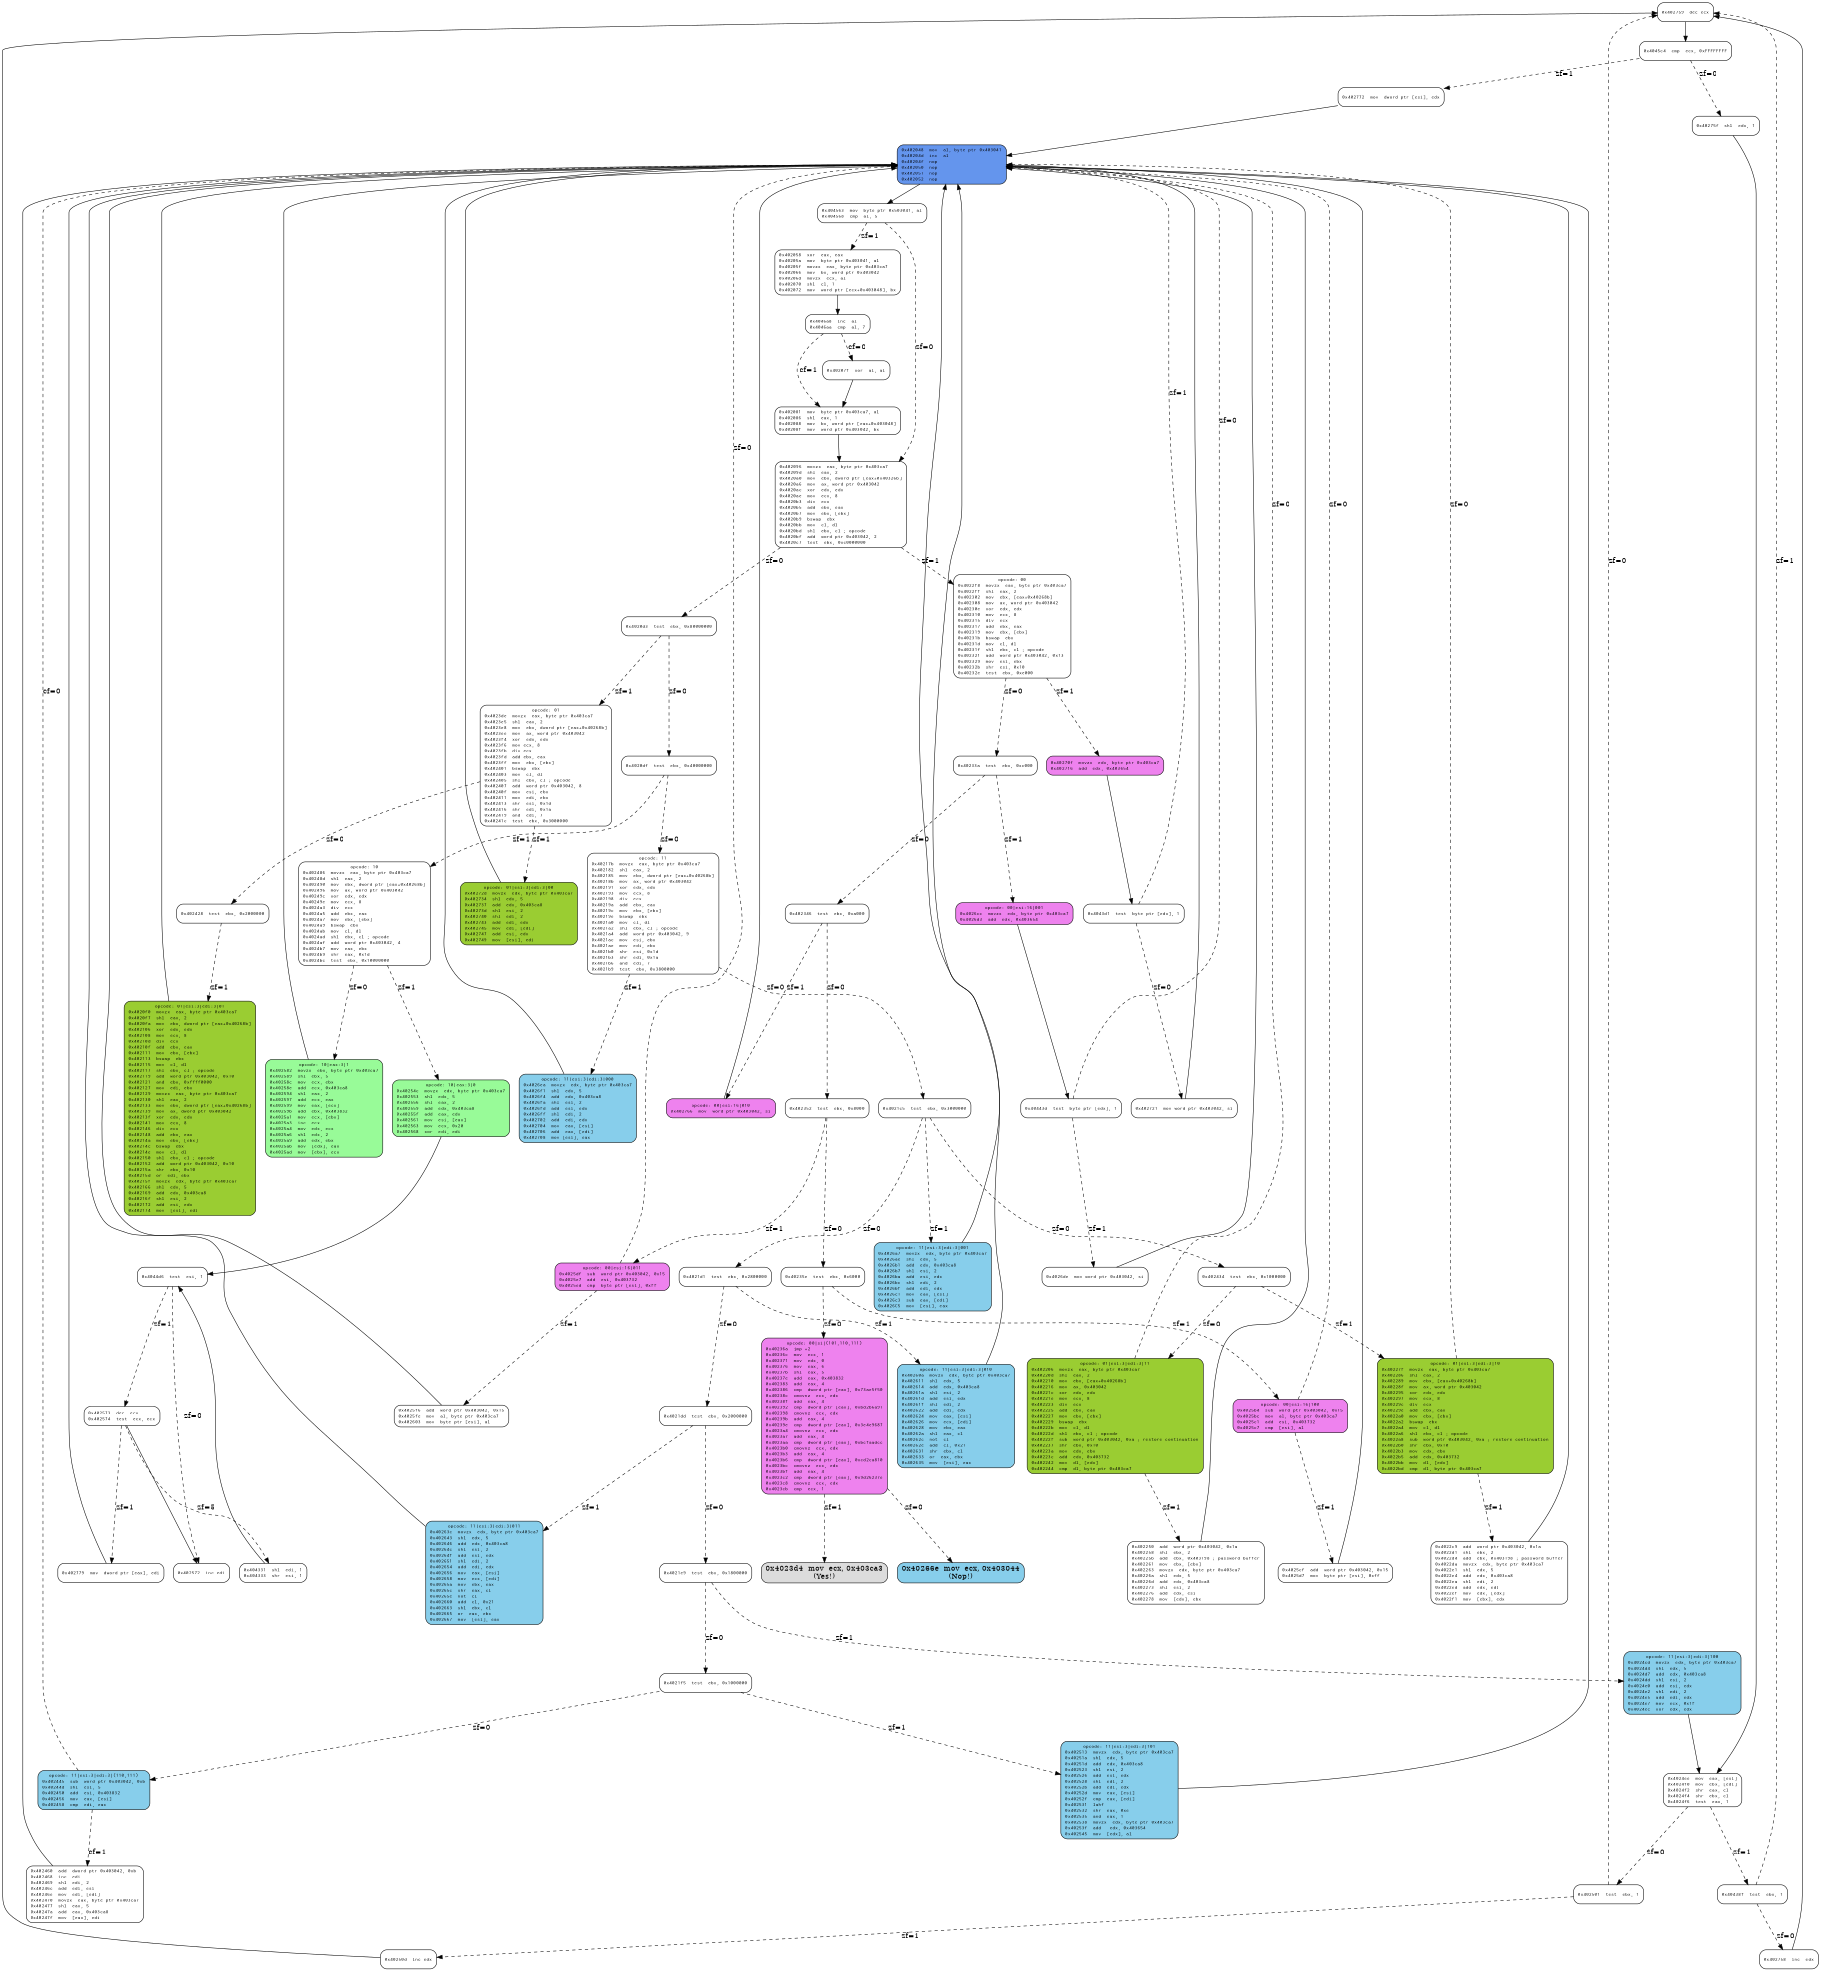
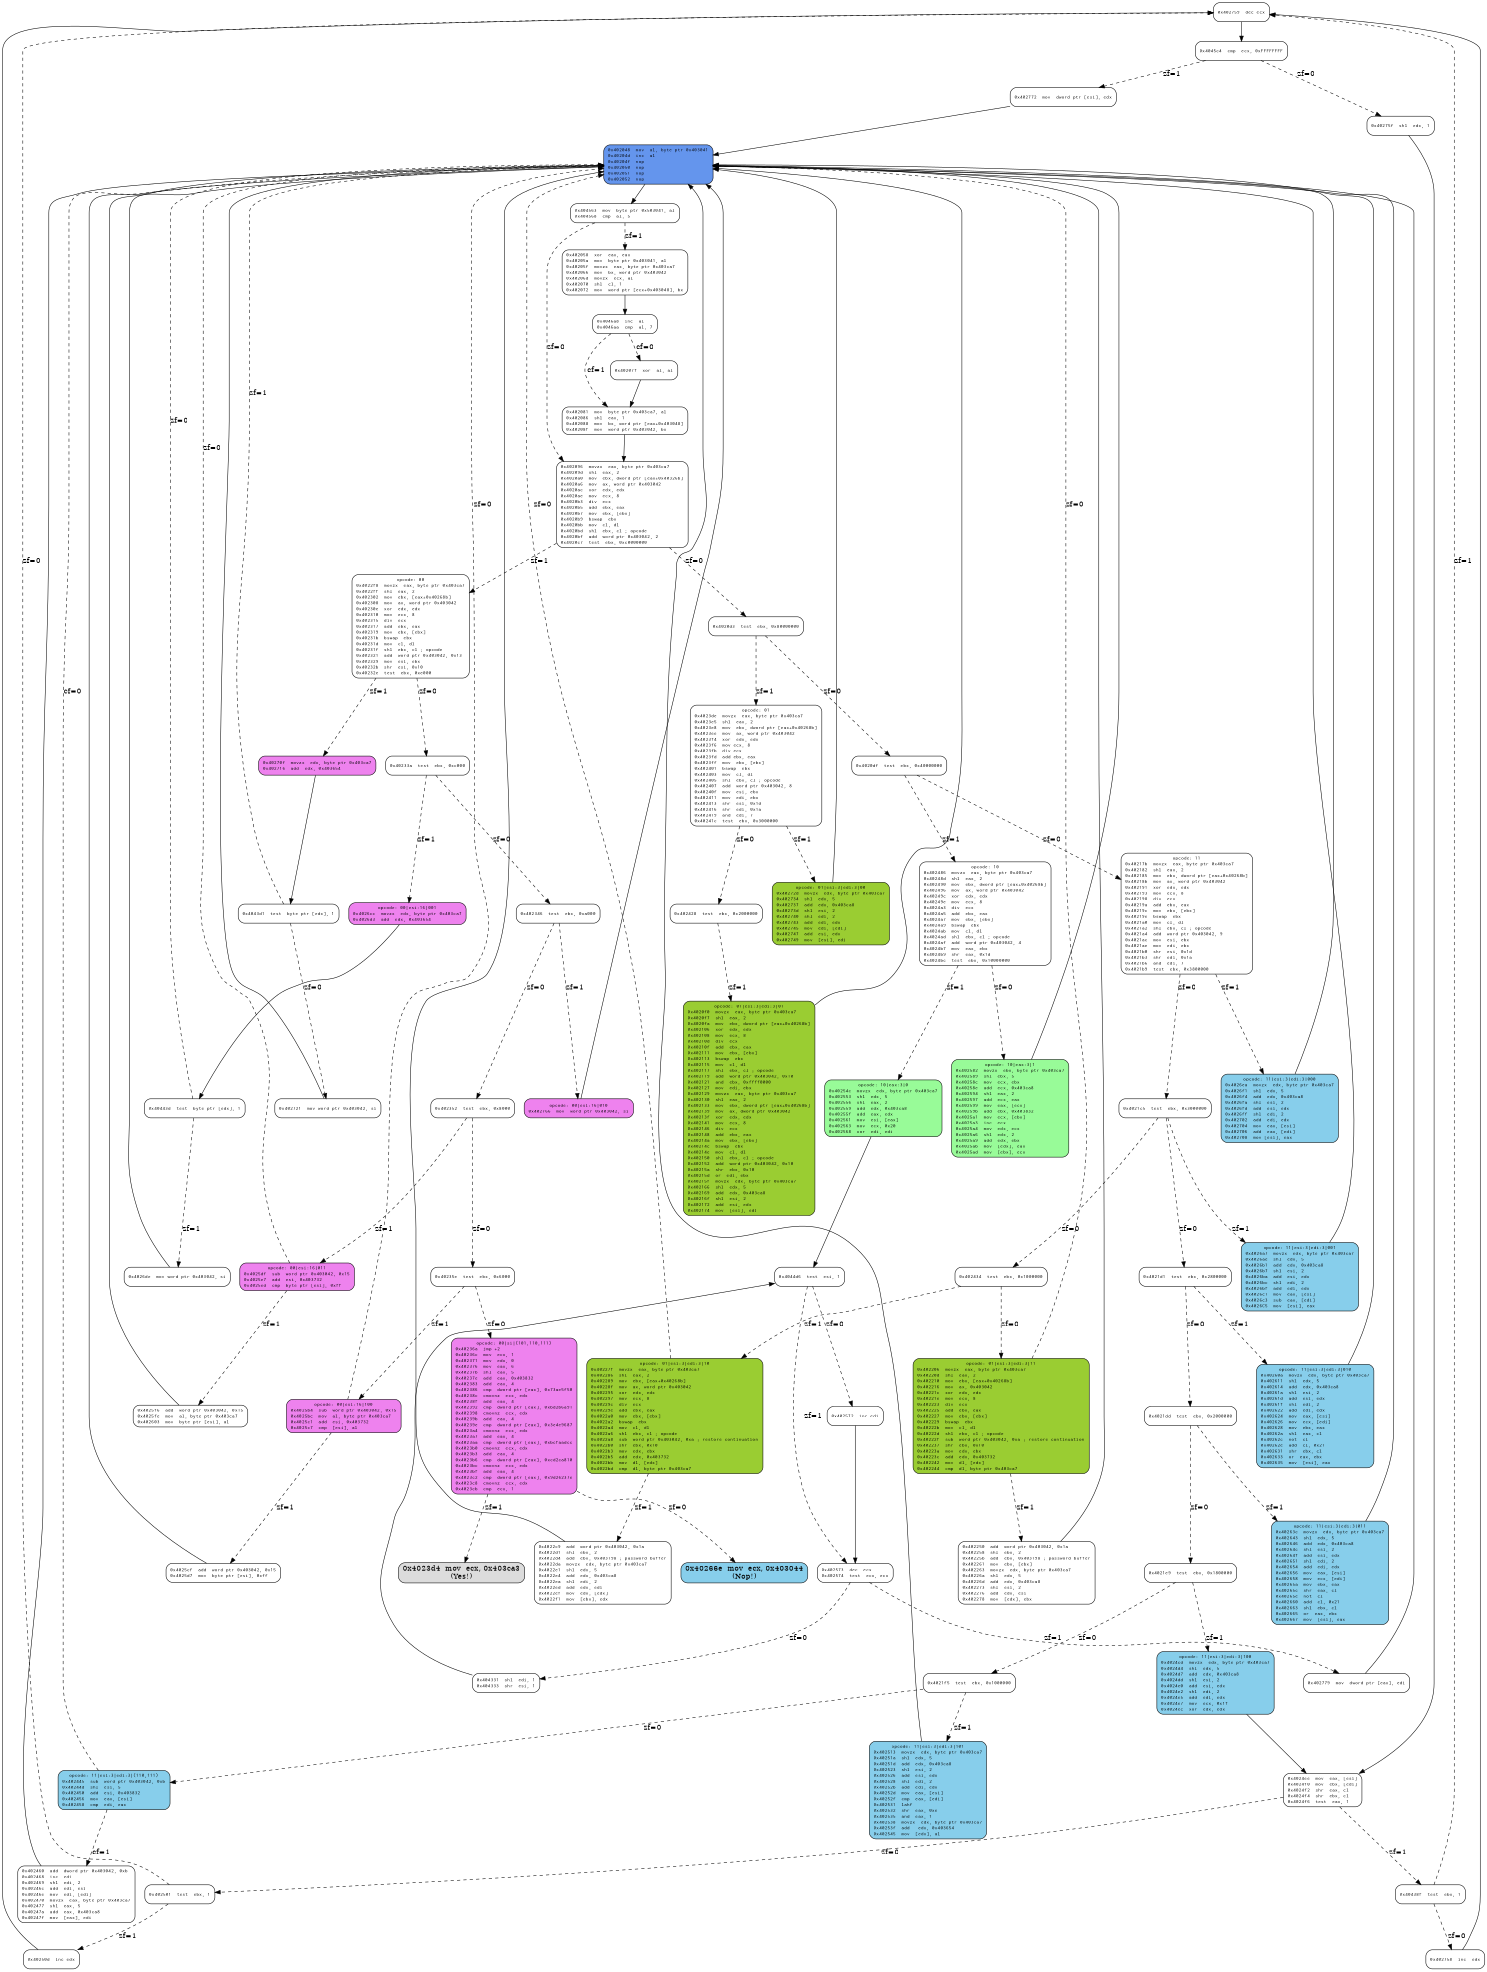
edge "0x402573  dec  ecx 0x402574  test  ecx, ecx" -> "0x402572  inc edi": reversed
edge "0x402573  dec  ecx 0x402574  test  ecx, ecx" -> "0x404331  shl  edi, 1 0x404333  shr  esi, 1": label "zf=5" -> "zf=0"
